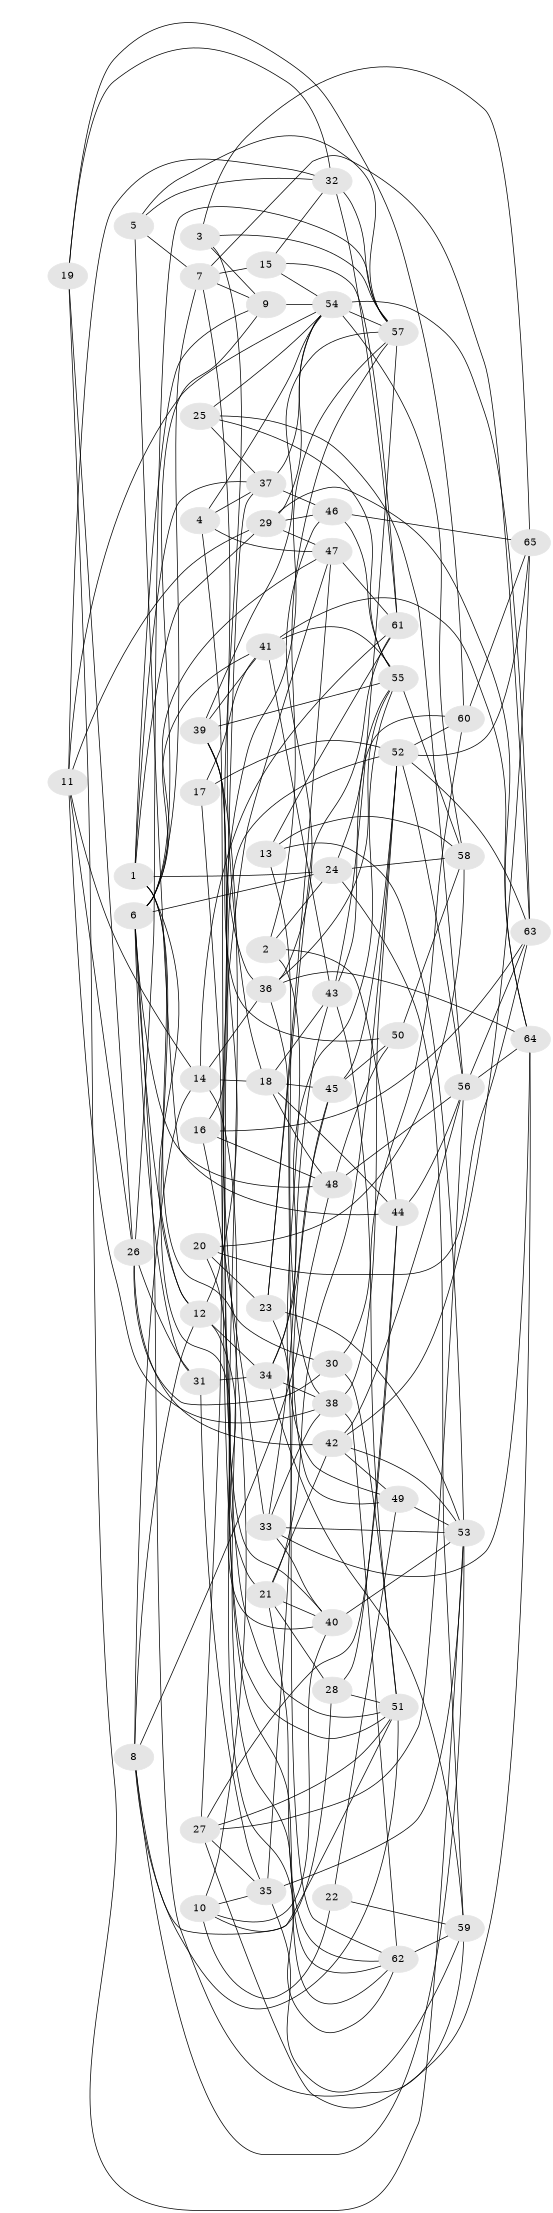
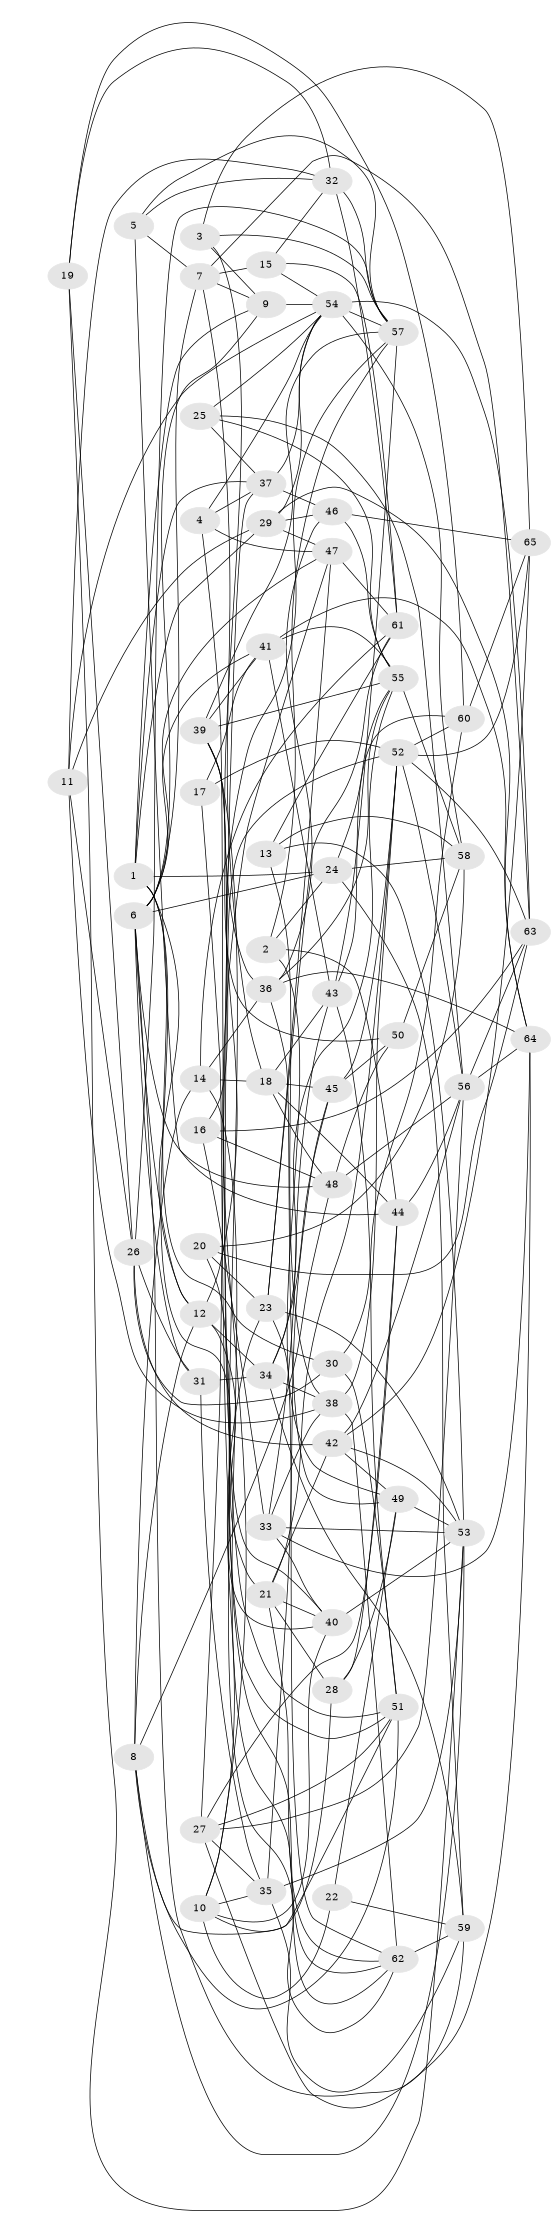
edge "11" -- "14": removed
edge "23" -- "10": added
edge "28" -- "51": now "28" -- "49"
